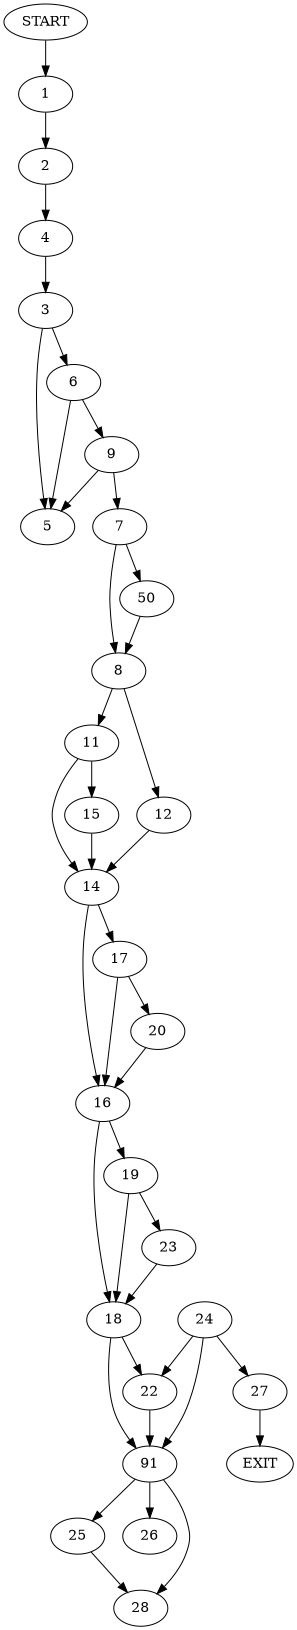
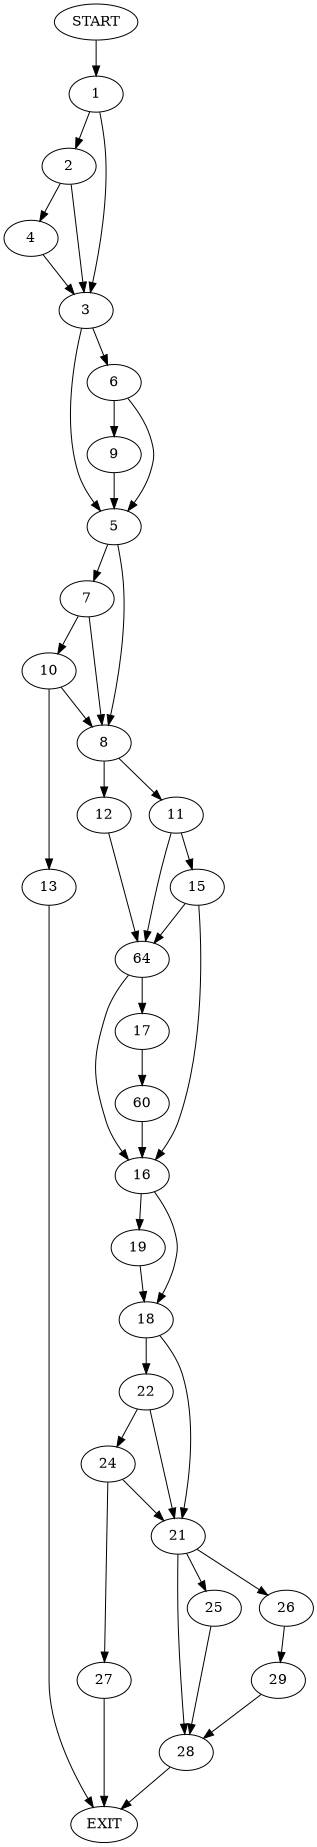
edge "1" -> "3": added
edge "2" -> "3": added
edge "9" -> "7": now "5" -> "7"
node "50": label "50" -> "10"
edge "5" -> "8": added
node "13": added
node "14": label "14" -> "64"
edge "17" -> "16": now "15" -> "16"
node "20": label "20" -> "60"
node "23": removed
edge "24" -> "22": reversed
node "91": label "91" -> "21"
node "29": added
edge "28" -> "EXIT": added
